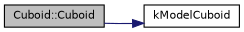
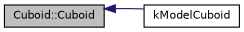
edge "Cuboid::Cuboid" -> "kModelCuboid": reversed
